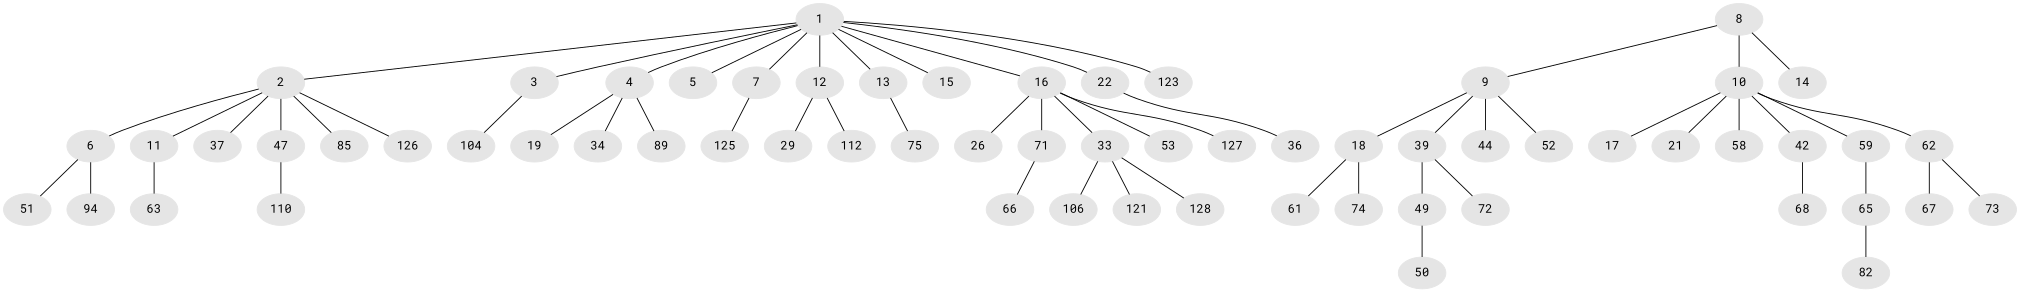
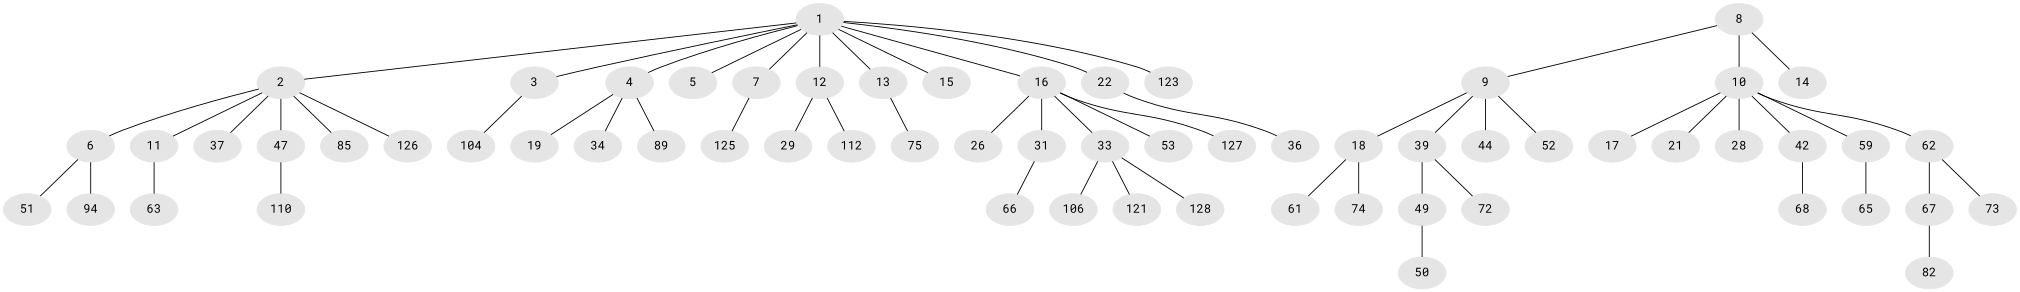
node "71": label "71" -> "31"
node "58": label "58" -> "28"
edge "65" -- "82": now "67" -- "82"
